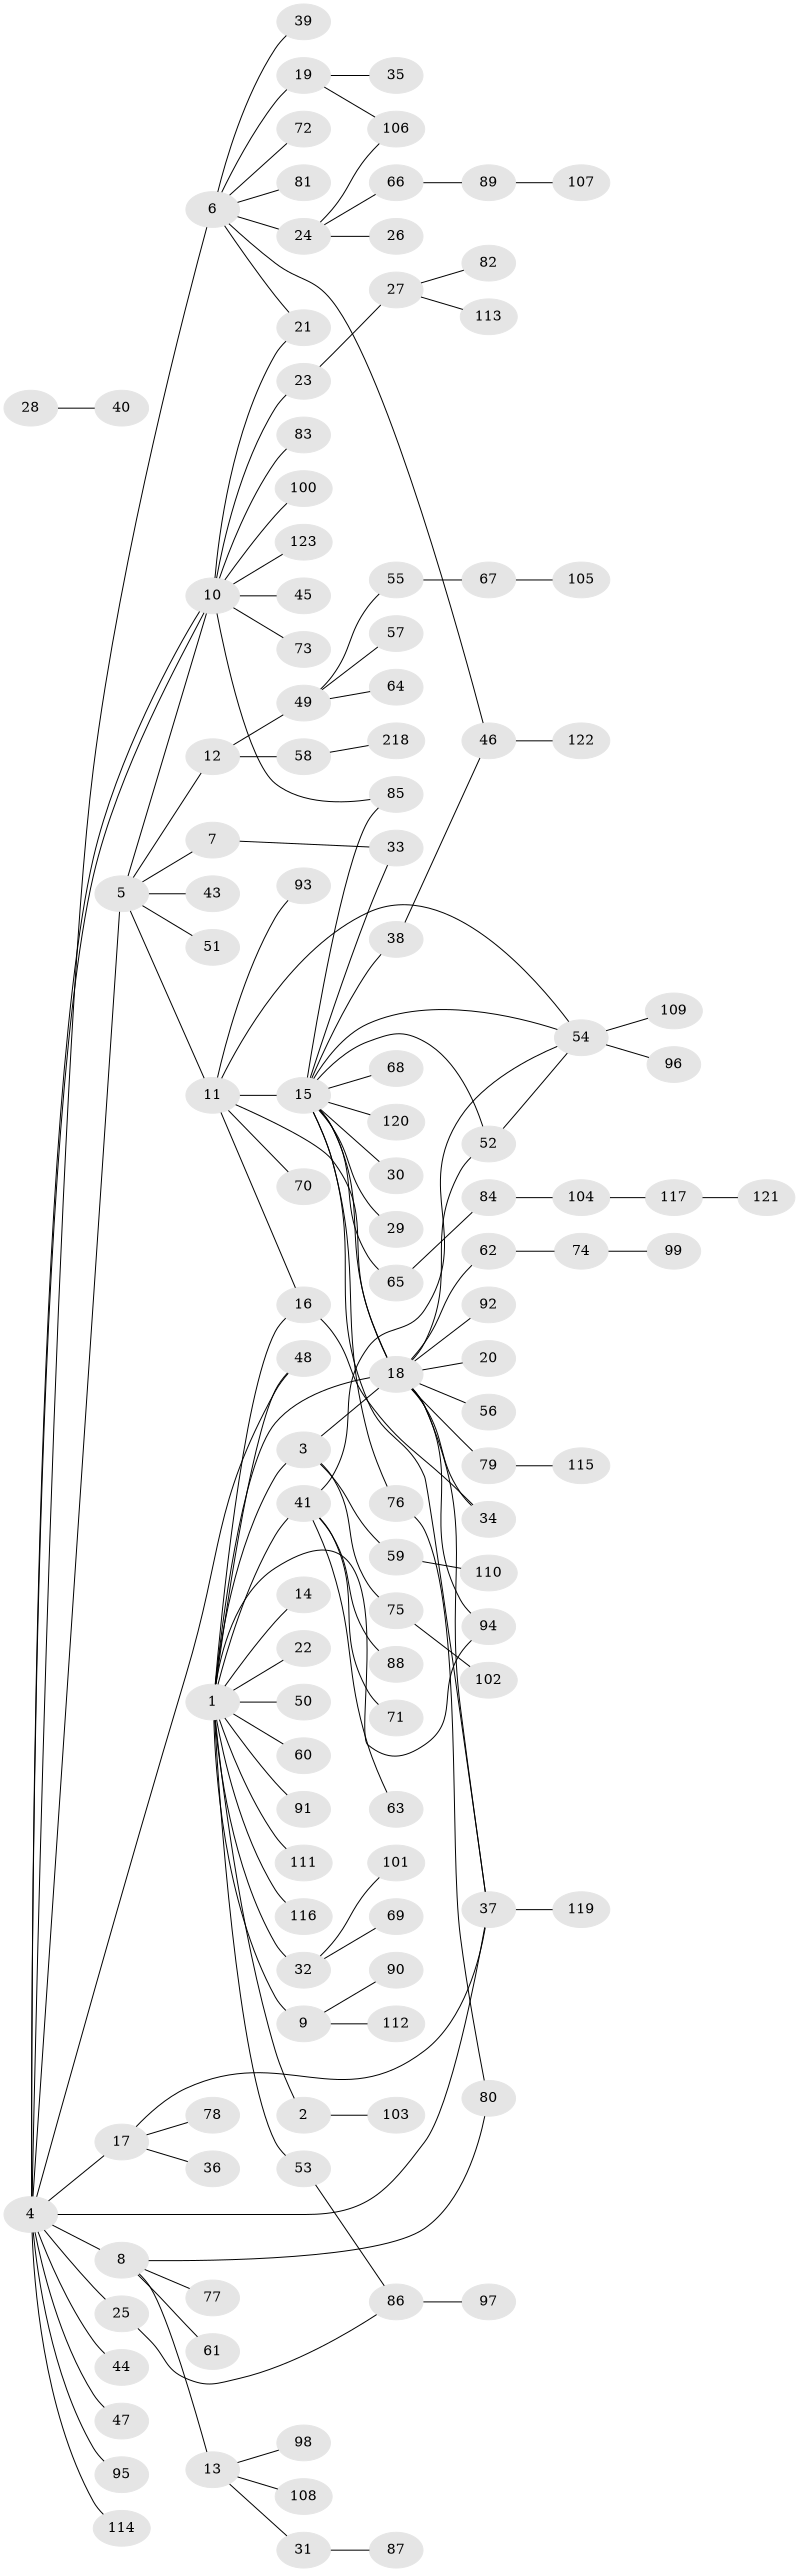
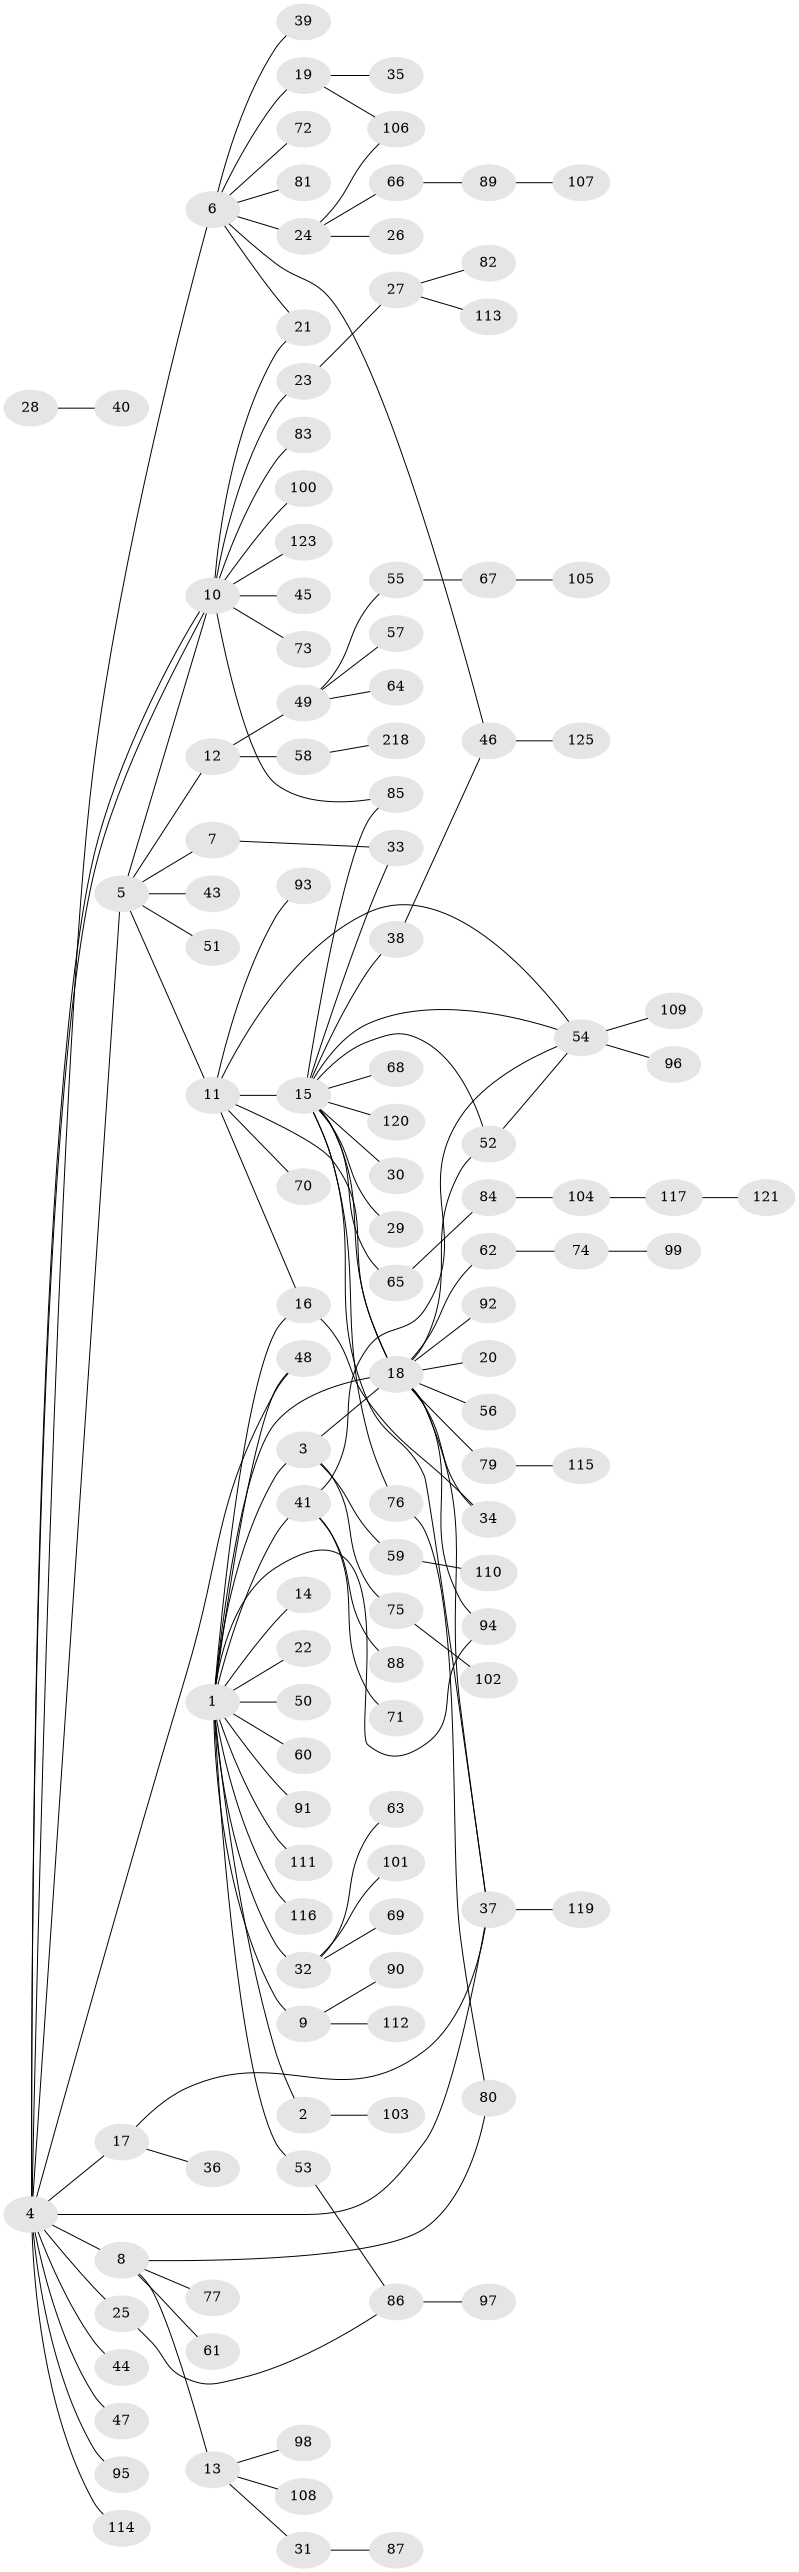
node "122": label "122" -> "125"
edge "41" -- "63": now "32" -- "63"
node "78": removed
